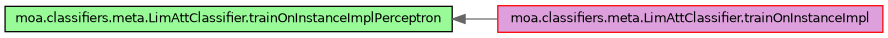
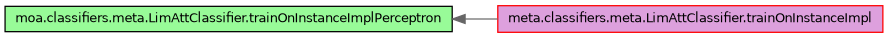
node "moa.classifiers.meta.LimAttClassifier.trainOnInstanceImpl": label "moa.classifiers.meta.LimAttClassifier.trainOnInstanceImpl" -> "meta.classifiers.meta.LimAttClassifier.trainOnInstanceImpl"
